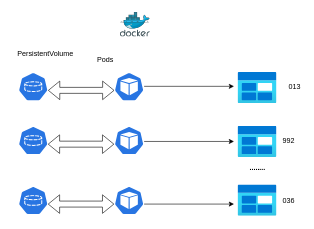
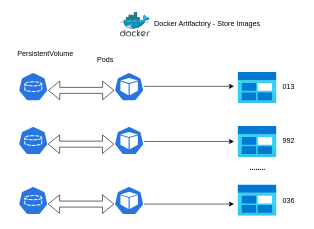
node "Docker Artifactory - Store Images": added
node "013": moved (295, 87) -> (289, 87)
